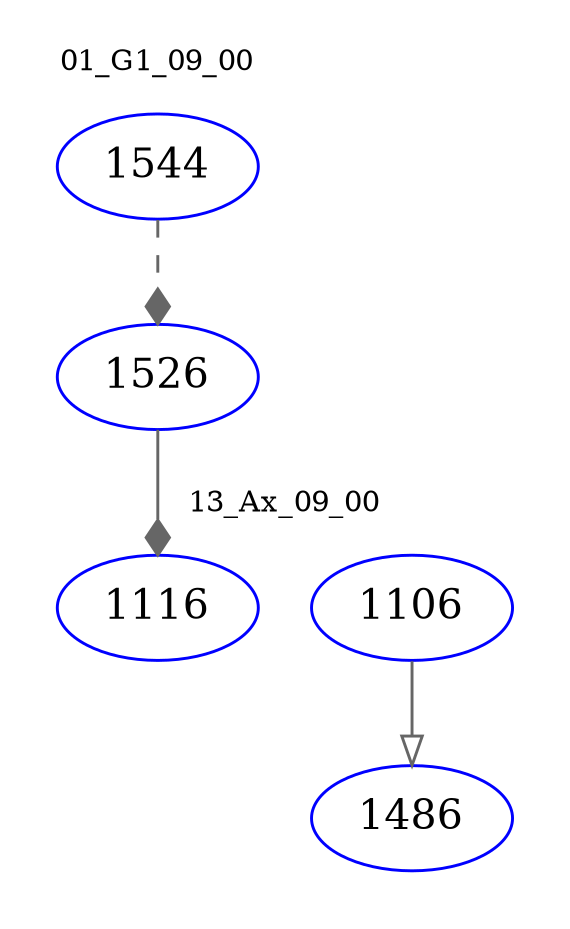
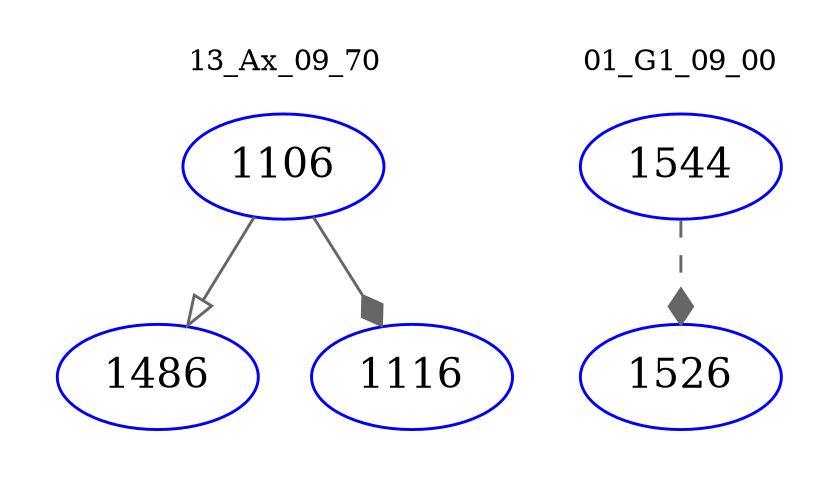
edge "1526" -> "1116": now "1106" -> "1116"
cluster "13_Ax_09_00": label "13_Ax_09_00" -> "13_Ax_09_70"
